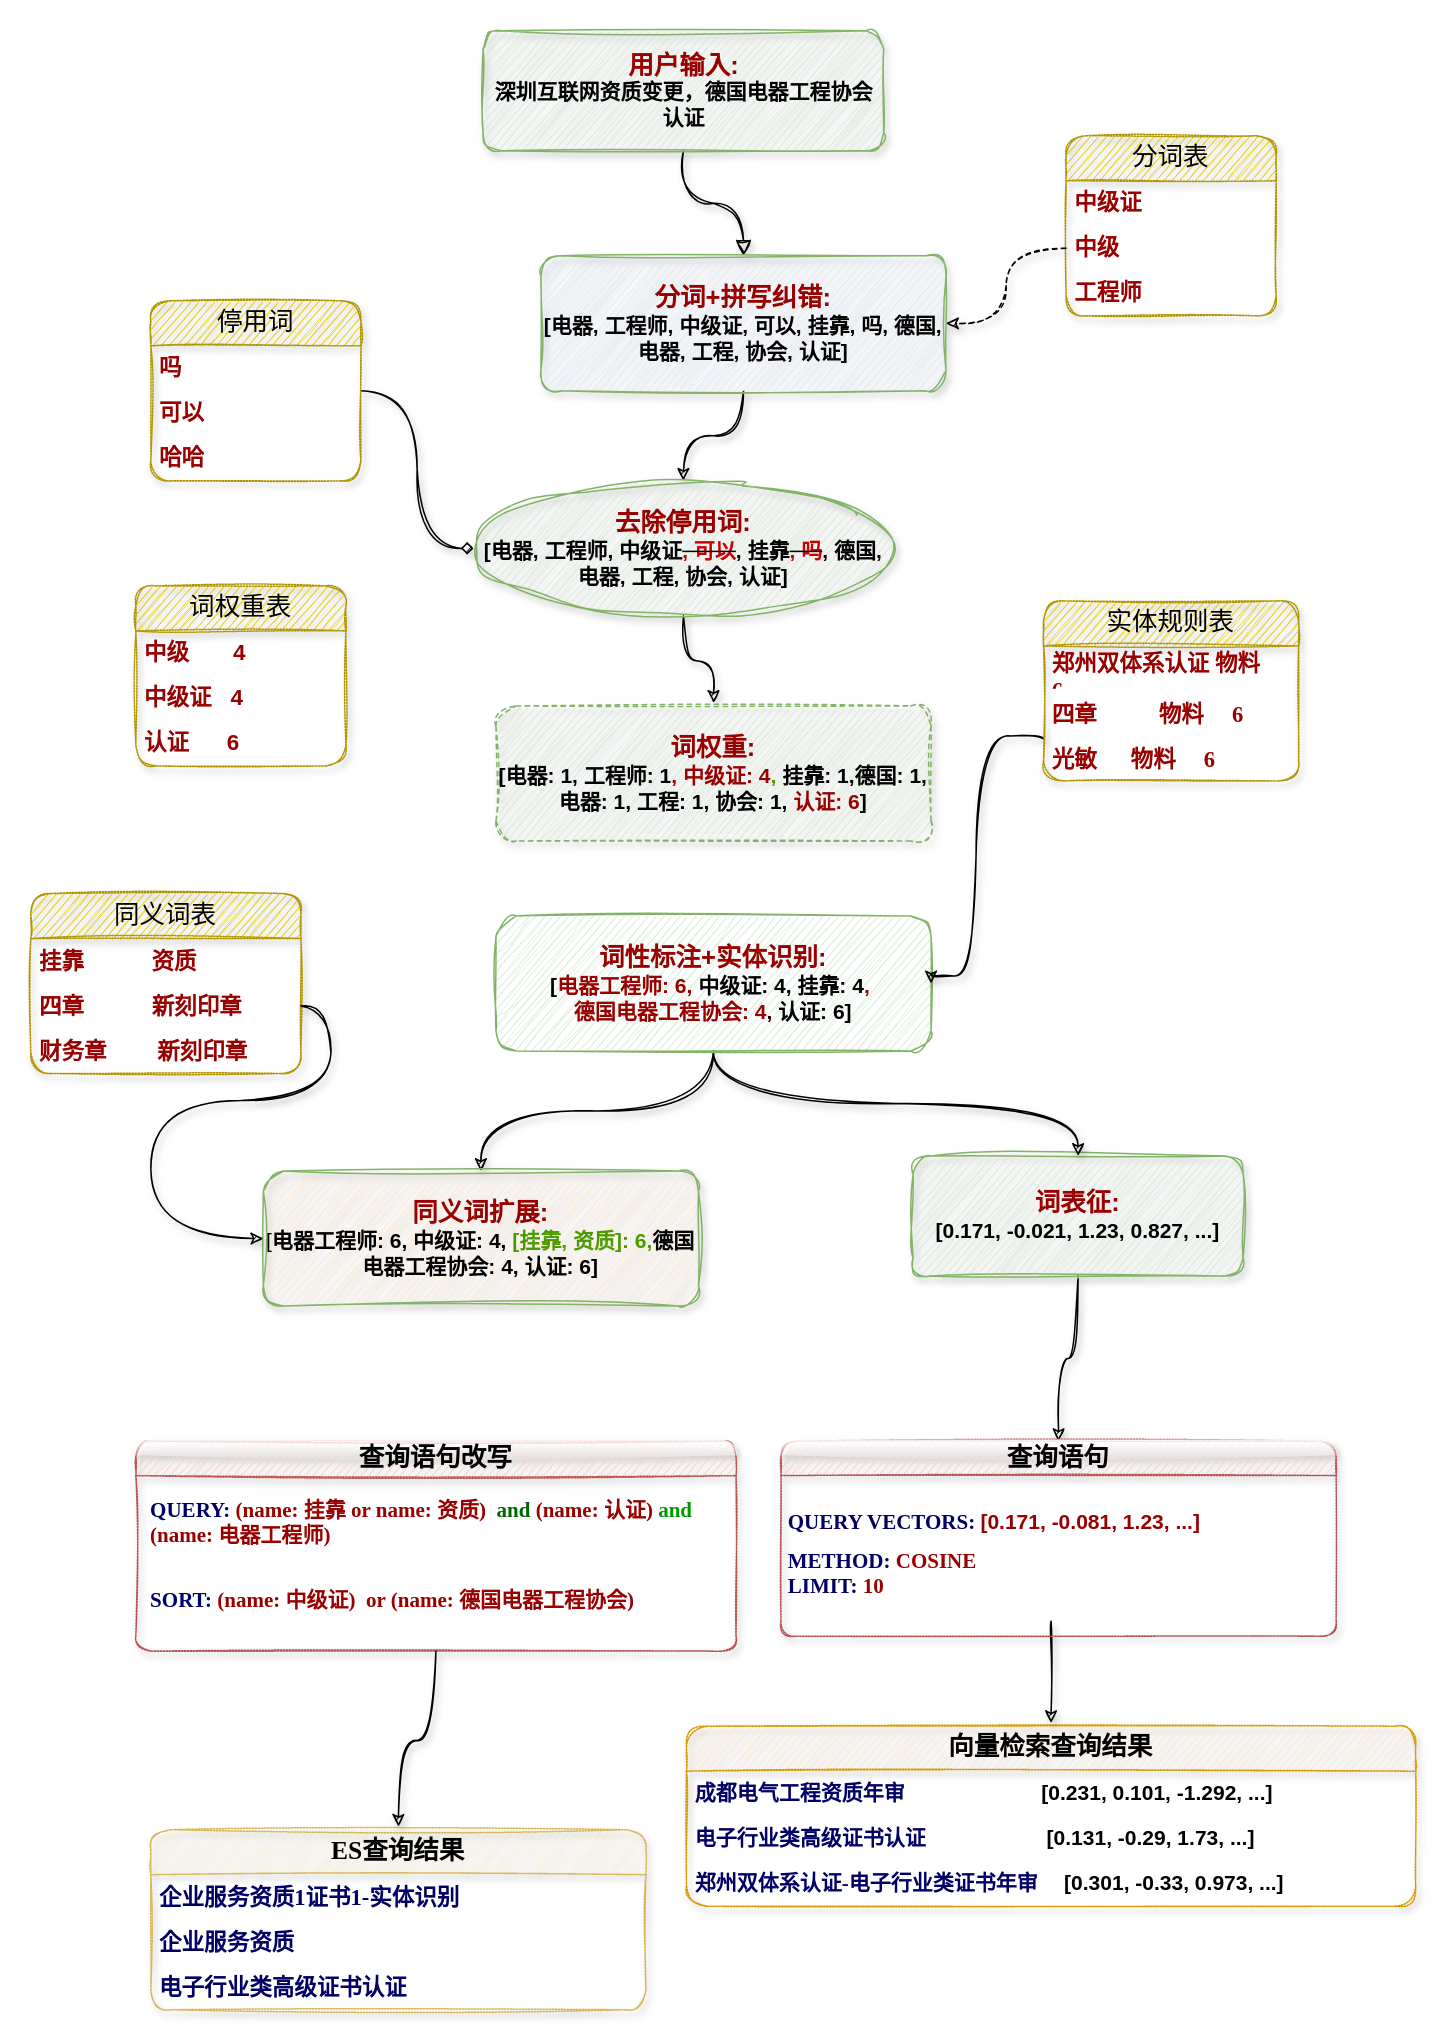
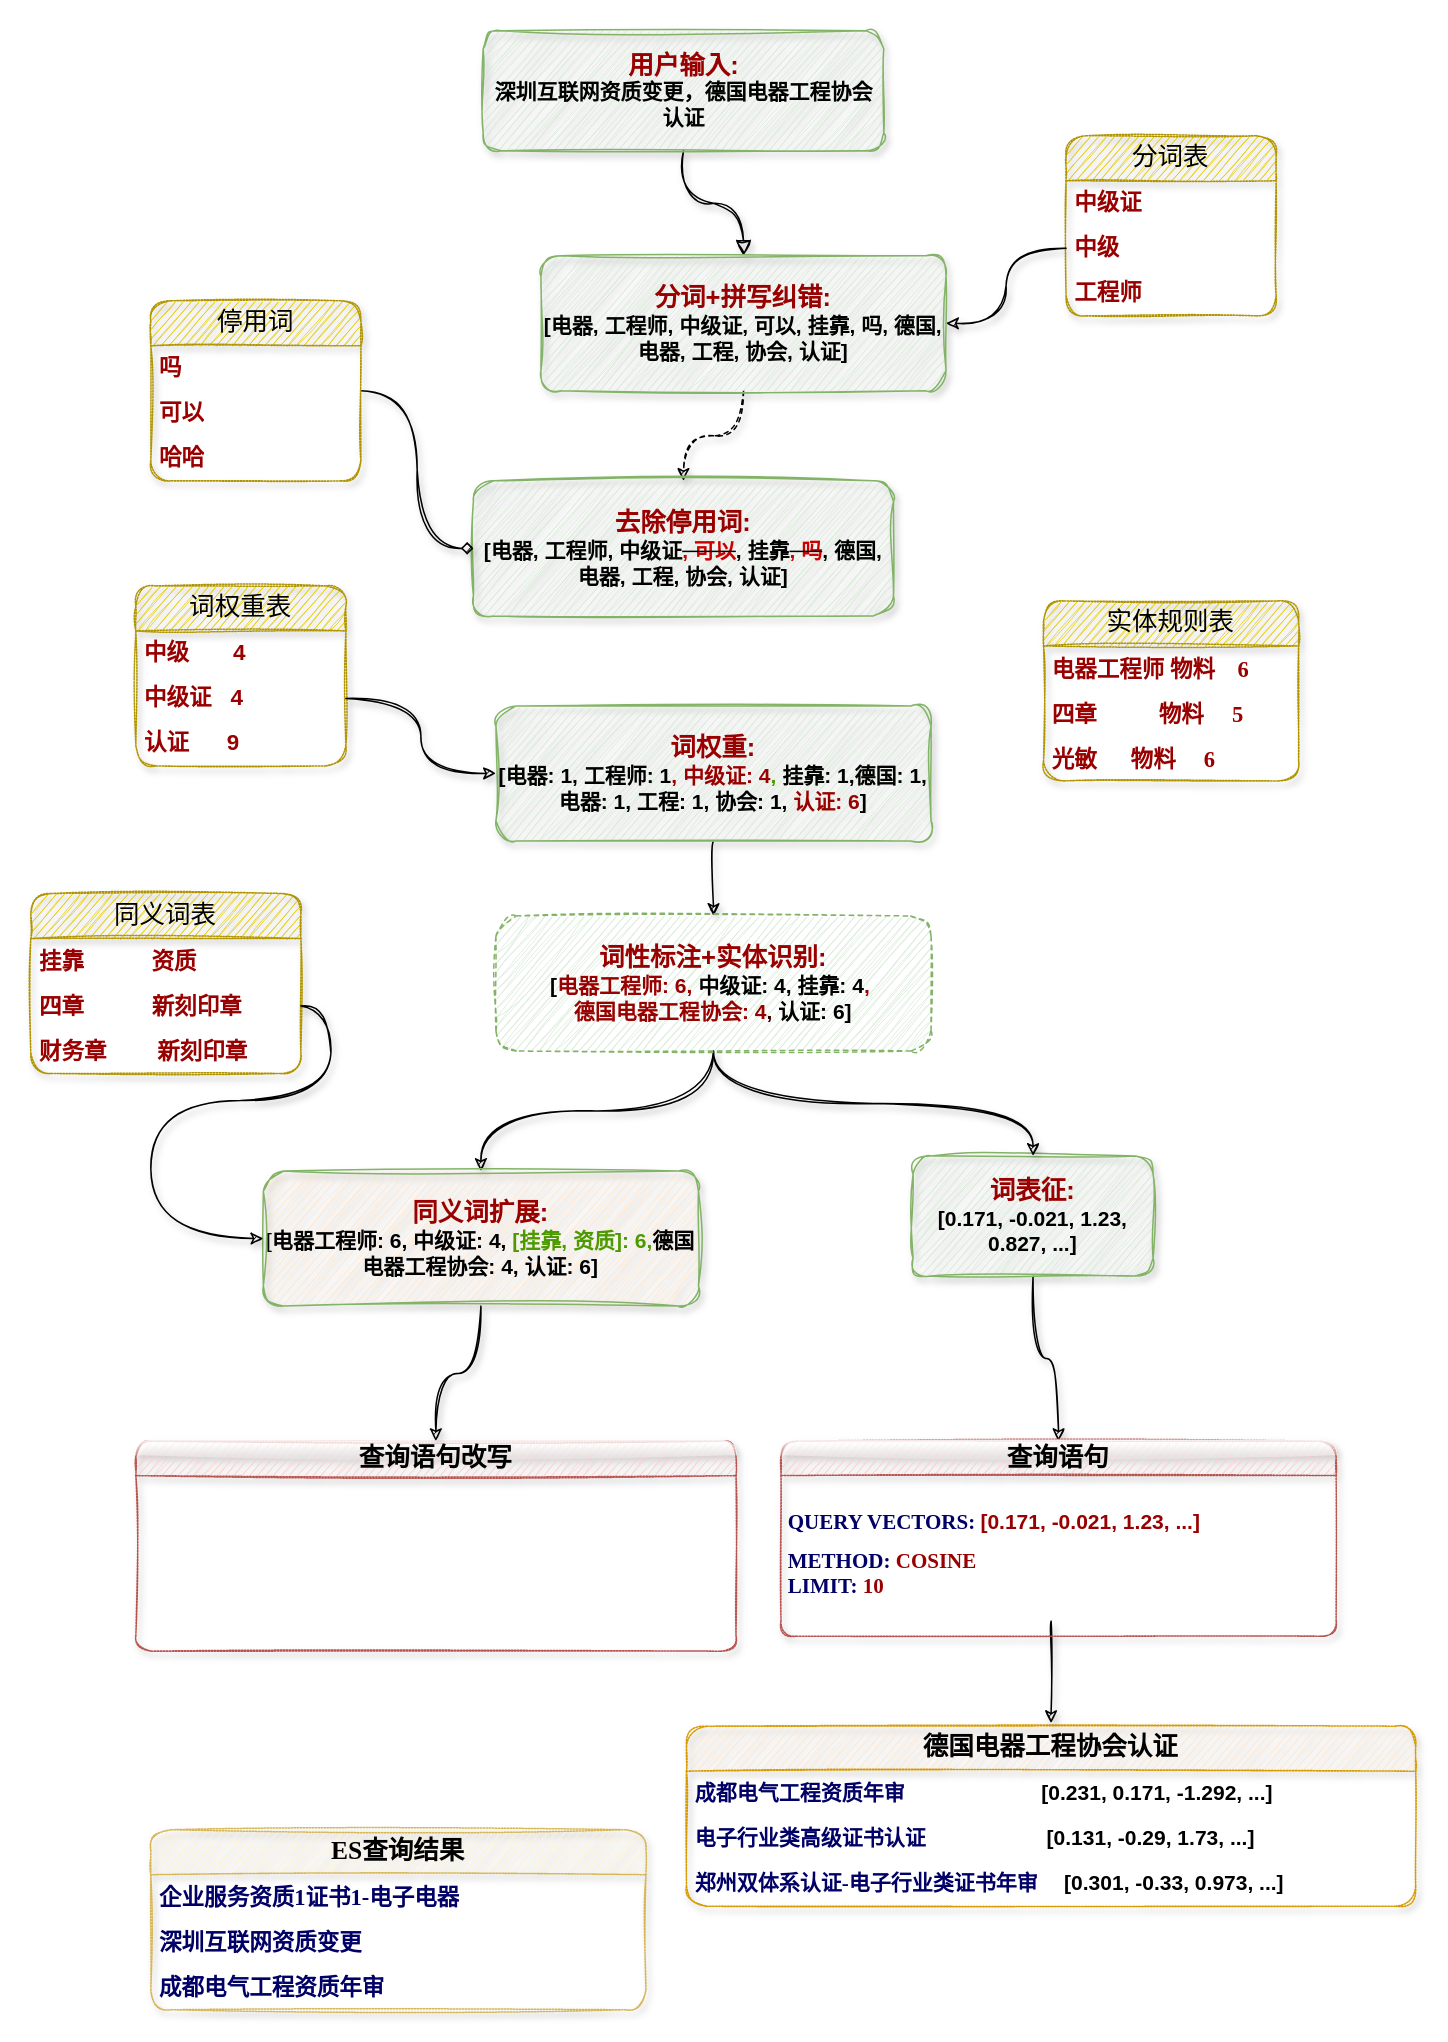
edge "中级" -> "分词+拼写纠错:[电器, 工程师, 中级证, 可以, 挂靠, 吗, 德国, 电器, 工程, 协会, 认证]": style dashed -> solid
node "分词+拼写纠错:[电器, 工程师, 中级证, 可以, 挂靠, 吗, 德国, 电器, 工程, 协会, 认证]": fillcolor #dae8fc -> #d5e8d4
edge "分词+拼写纠错:[电器, 工程师, 中级证, 可以, 挂靠, 吗, 德国, 电器, 工程, 协会, 认证]" -> "去除停用词: [电器, 工程师, 中级证, 可以, 挂靠, 吗, 德国, 电器, 工程, 协会, 认证]": style solid -> dashed
node "去除停用词: [电器, 工程师, 中级证, 可以, 挂靠, 吗, 德国, 电器, 工程, 协会, 认证]": shape ellipse -> rounded rectangle
edge "去除停用词: [电器, 工程师, 中级证, 可以, 挂靠, 吗, 德国, 电器, 工程, 协会, 认证]" -> "词权重:[电器: 1, 工程师: 1, 中级证: 4, 挂靠: 1,德国: 1, 电器: 1, 工程: 1, 协会: 1, 认证: 6]": removed
node "郑州双体系认证 物料 6": label "郑州双体系认证 物料 6" -> "电器工程师 物料 6"
node "四章 物料 6": label "四章 物料 6" -> "四章 物料 5"
edge "中级证 4" -> "词权重:[电器: 1, 工程师: 1, 中级证: 4, 挂靠: 1,德国: 1, 电器: 1, 工程: 1, 协会: 1, 认证: 6]": added
node "认证 6": label "认证 6" -> "认证 9"
node "词权重:[电器: 1, 工程师: 1, 中级证: 4, 挂靠: 1,德国: 1, 电器: 1, 工程: 1, 协会: 1, 认证: 6]": style dashed -> solid
edge "光敏 物料 6" -> "词性标注+实体识别:[电器工程师: 6, 中级证: 4, 挂靠: 4, 德国电器工程协会: 4, 认证: 6]": removed
edge "词权重:[电器: 1, 工程师: 1, 中级证: 4, 挂靠: 1,德国: 1, 电器: 1, 工程: 1, 协会: 1, 认证: 6]" -> "词性标注+实体识别:[电器工程师: 6, 中级证: 4, 挂靠: 4, 德国电器工程协会: 4, 认证: 6]": added
node "词性标注+实体识别:[电器工程师: 6, 中级证: 4, 挂靠: 4, 德国电器工程协会: 4, 认证: 6]": style solid -> dashed
node "词表征:[0.171, -0.021, 1.23, 0.827, ...]": size 330x120 -> 240x120
edge "同义词扩展:[电器工程师: 6, 中级证: 4, [挂靠, 资质]: 6,德国电器工程协会: 4, 认证: 6]" -> "查询语句改写": added
node "QUERY VECTORS: [0.171, -0.081, 1.23, ...] METHOD: COSINE LIMIT: 10": label "QUERY VECTORS: [0.171, -0.081, 1.23, ...] METHOD: COSINE LIMIT: 10" -> "QUERY VECTORS: [0.171, -0.021, 1.23, ...] METHOD: COSINE LIMIT: 10"
node "QUERY: (name: 挂靠 or name: 资质) and (name: 认证) and (name: 电器工程师) SORT: (name: 中级证) or (name: 德国电器工程协会)": removed
edge "QUERY: (name: 挂靠 or name: 资质) and (name: 认证) and (name: 电器工程师) SORT: (name: 中级证) or (name: 德国电器工程协会)" -> "ES查询结果": removed
node "向量检索查询结果": label "向量检索查询结果" -> "德国电器工程协会认证"
node "成都电气工程资质年审 [0.231, 0.101, -1.292, ...]": label "成都电气工程资质年审 [0.231, 0.101, -1.292, ...]" -> "成都电气工程资质年审 [0.231, 0.171, -1.292, ...]"
node "企业服务资质1证书1-实体识别": label "企业服务资质1证书1-实体识别" -> "企业服务资质1证书1-电子电器"
node "企业服务资质": label "企业服务资质" -> "深圳互联网资质变更"
node "电子行业类高级证书认证": label "电子行业类高级证书认证" -> "成都电气工程资质年审"
